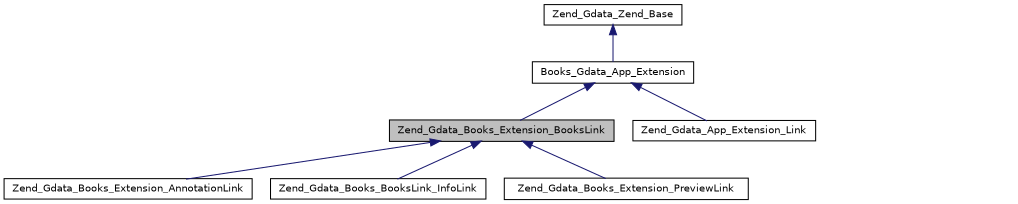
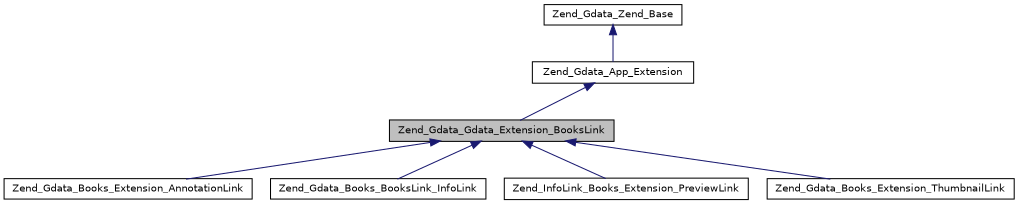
node "Books_Gdata_App_Extension": label "Books_Gdata_App_Extension" -> "Zend_Gdata_App_Extension"
node "Zend_Gdata_Books_Extension_BooksLink": label "Zend_Gdata_Books_Extension_BooksLink" -> "Zend_Gdata_Gdata_Extension_BooksLink"
node "Zend_Gdata_App_Extension_Link": removed
node "Zend_Gdata_Books_Extension_PreviewLink": label "Zend_Gdata_Books_Extension_PreviewLink" -> "Zend_InfoLink_Books_Extension_PreviewLink"
node "Zend_Gdata_Books_Extension_ThumbnailLink": added
